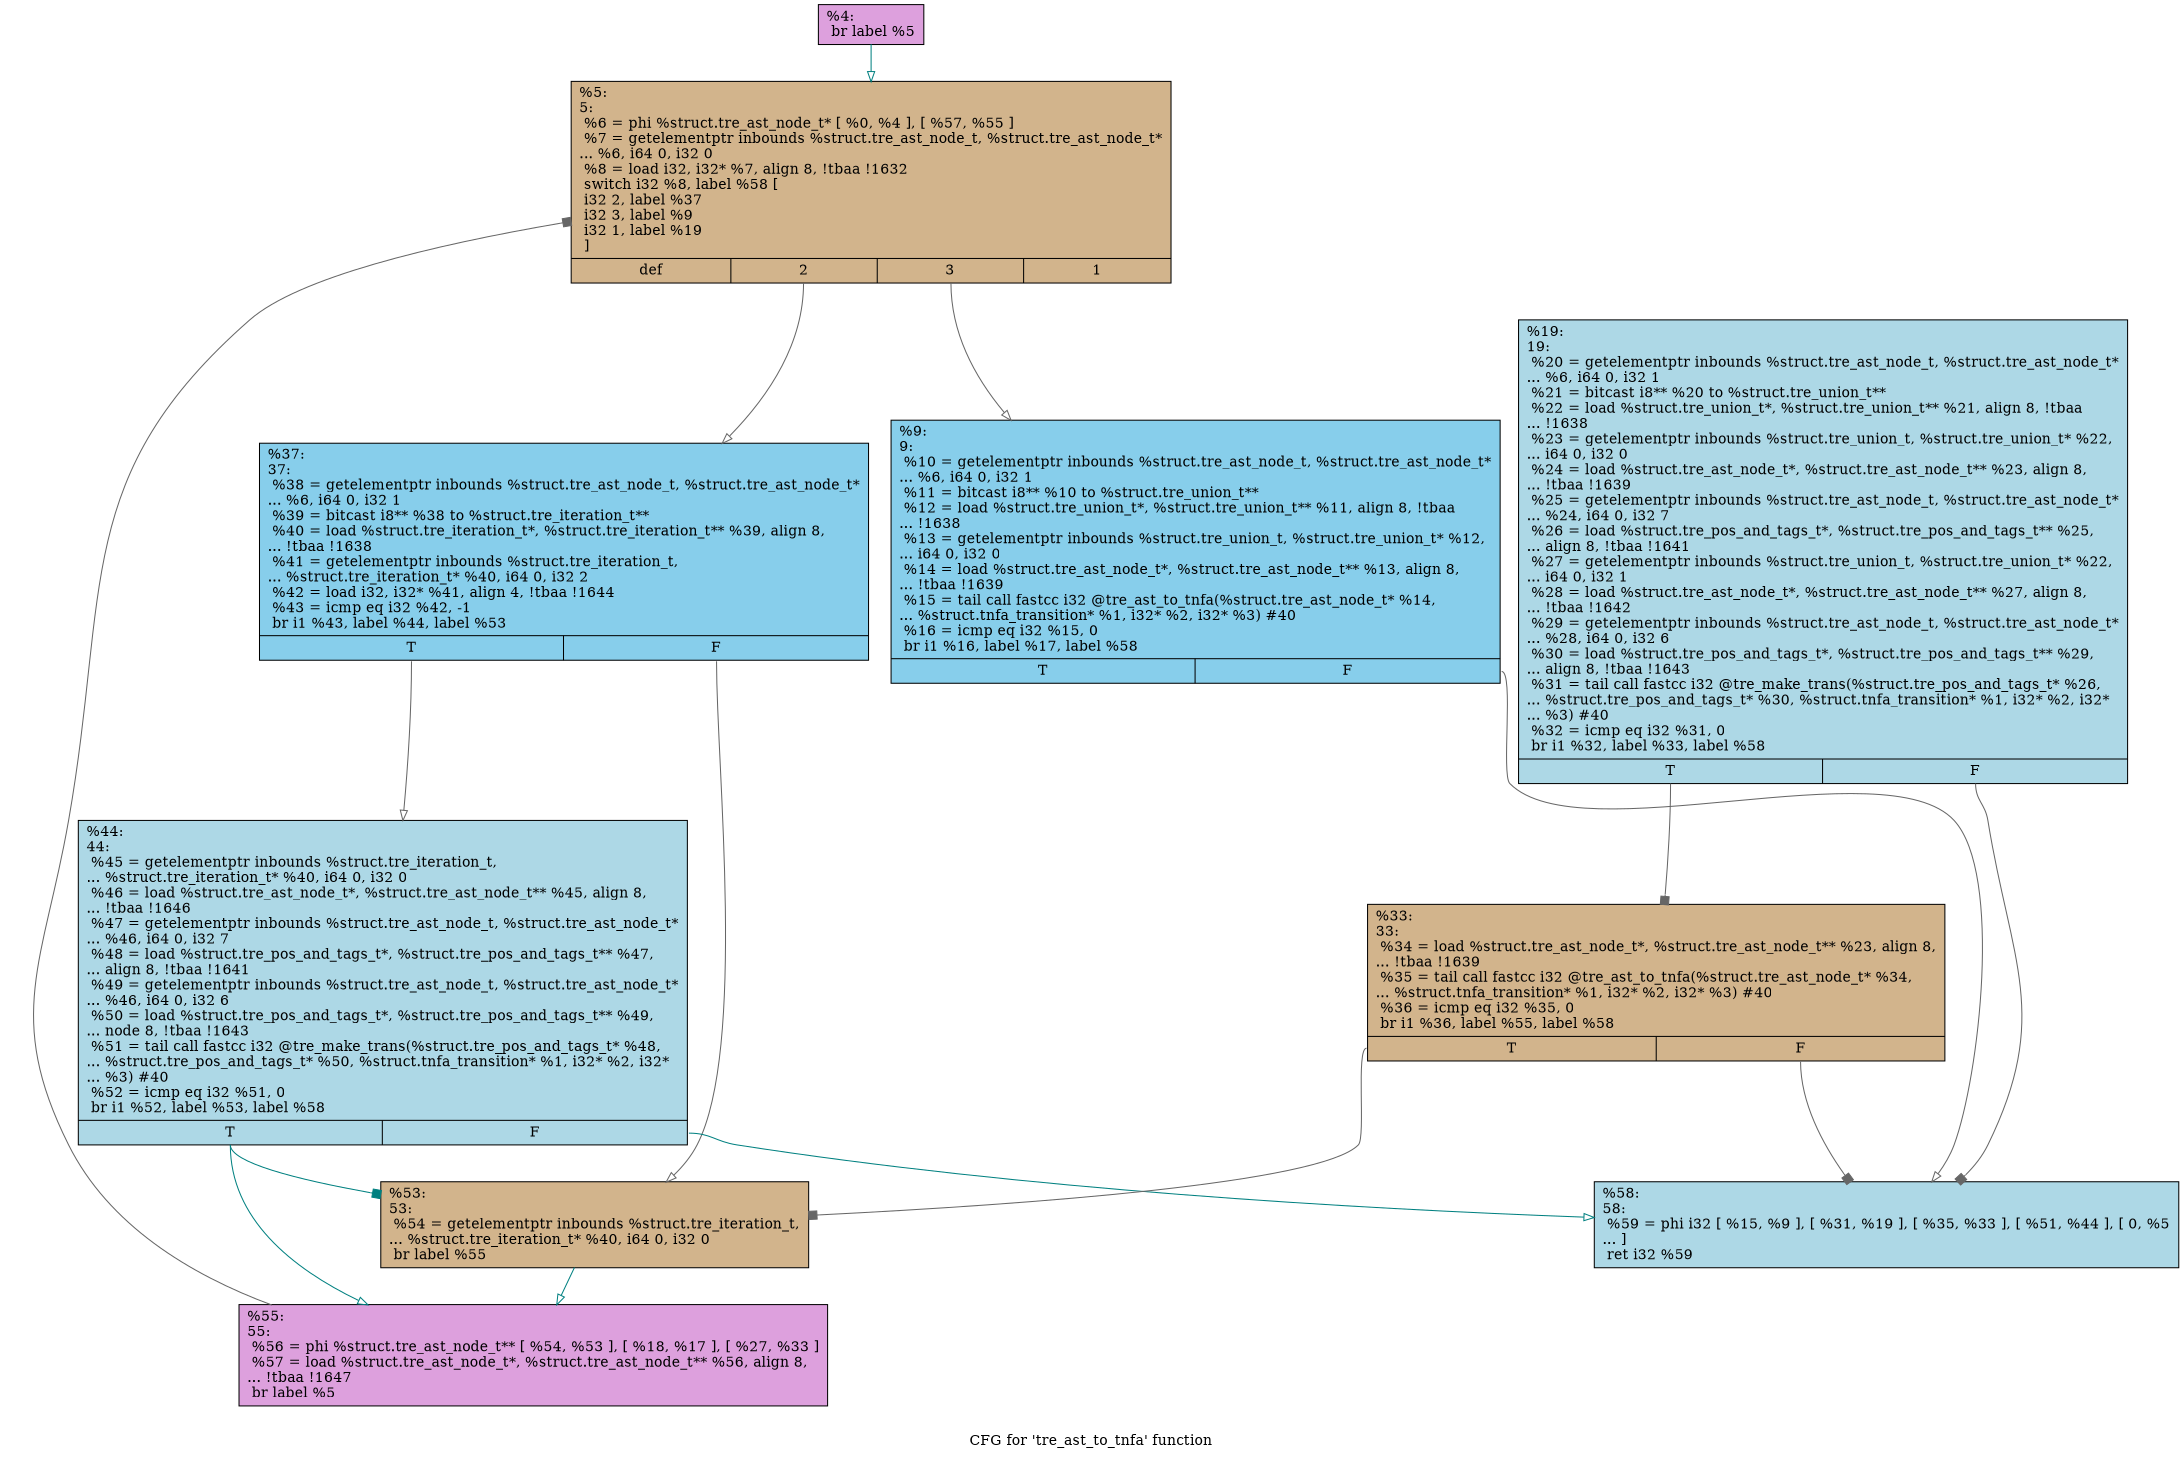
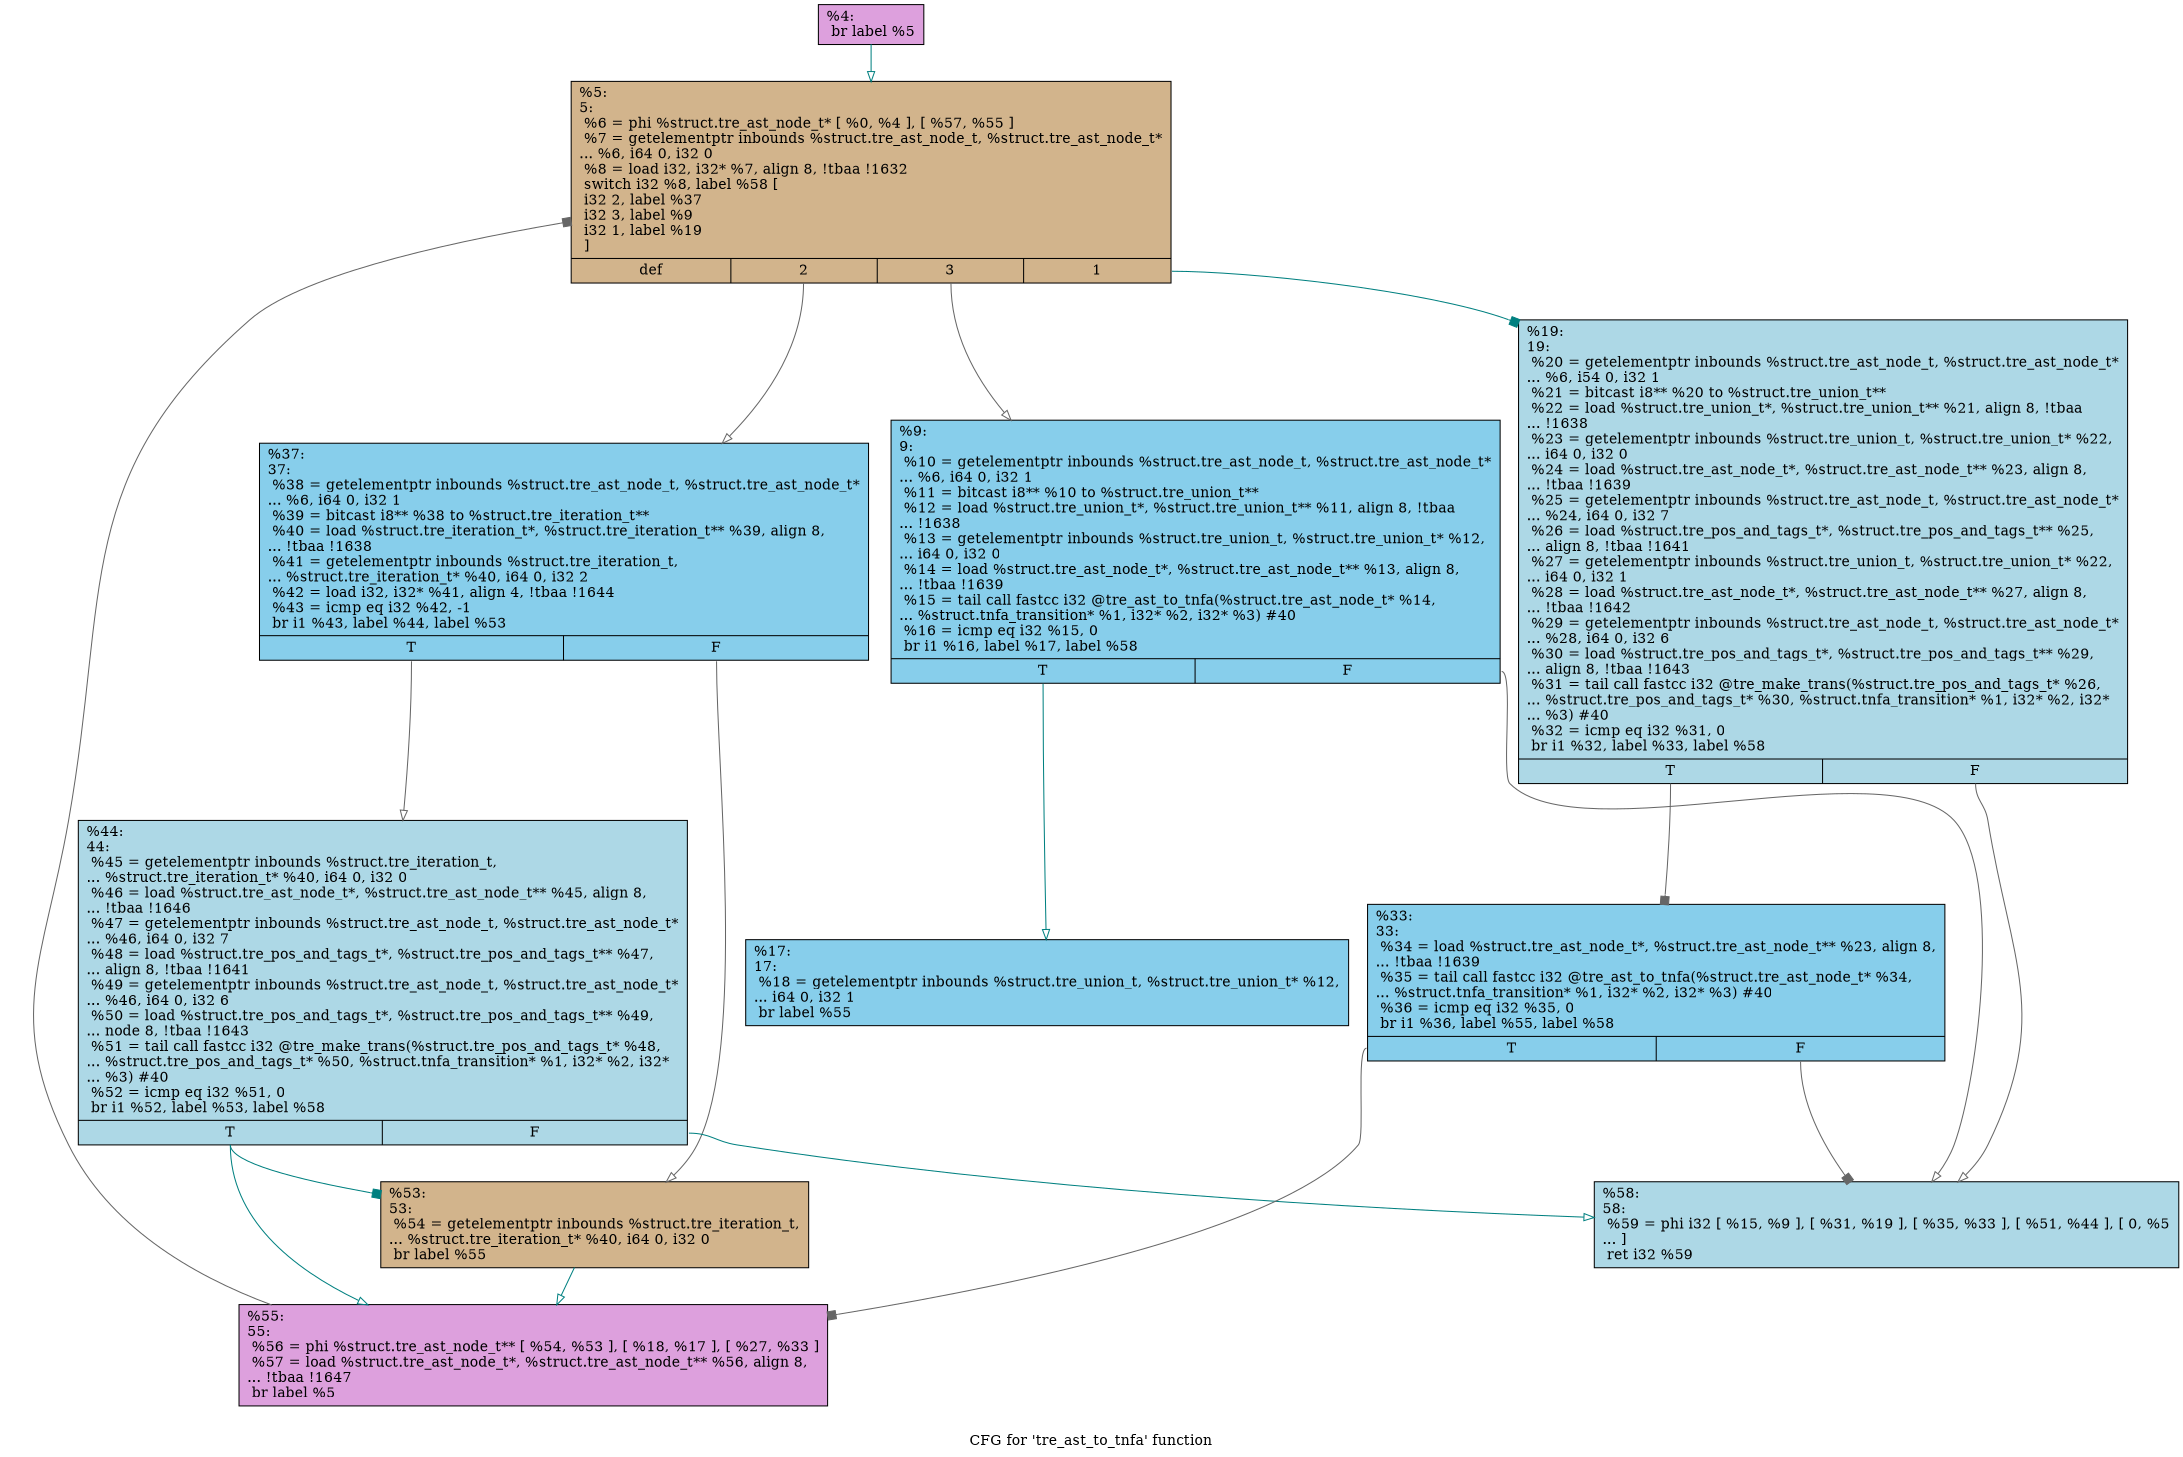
edge "%5:" -> "%19:": added
node "%19:": text "... %6, i64 0, i32 1" -> "... %6, i54 0, i32 1"
node "%17:": added
node "%33:": fillcolor tan -> skyblue
edge "%19:" -> "%58:": arrowhead box -> onormal
edge "%33:" -> "%53:": now "%33:" -> "%55:"
